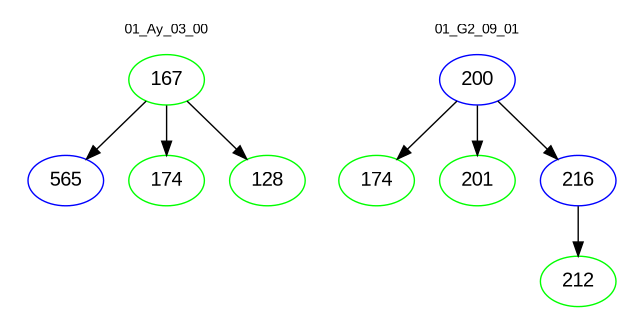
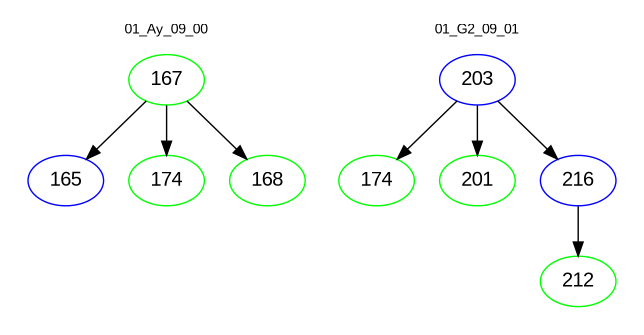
cluster "01_Ay_03_00": label "01_Ay_03_00" -> "01_Ay_09_00"
node "200": label "200" -> "203"
node "565": label "565" -> "165"
node "128": label "128" -> "168"
